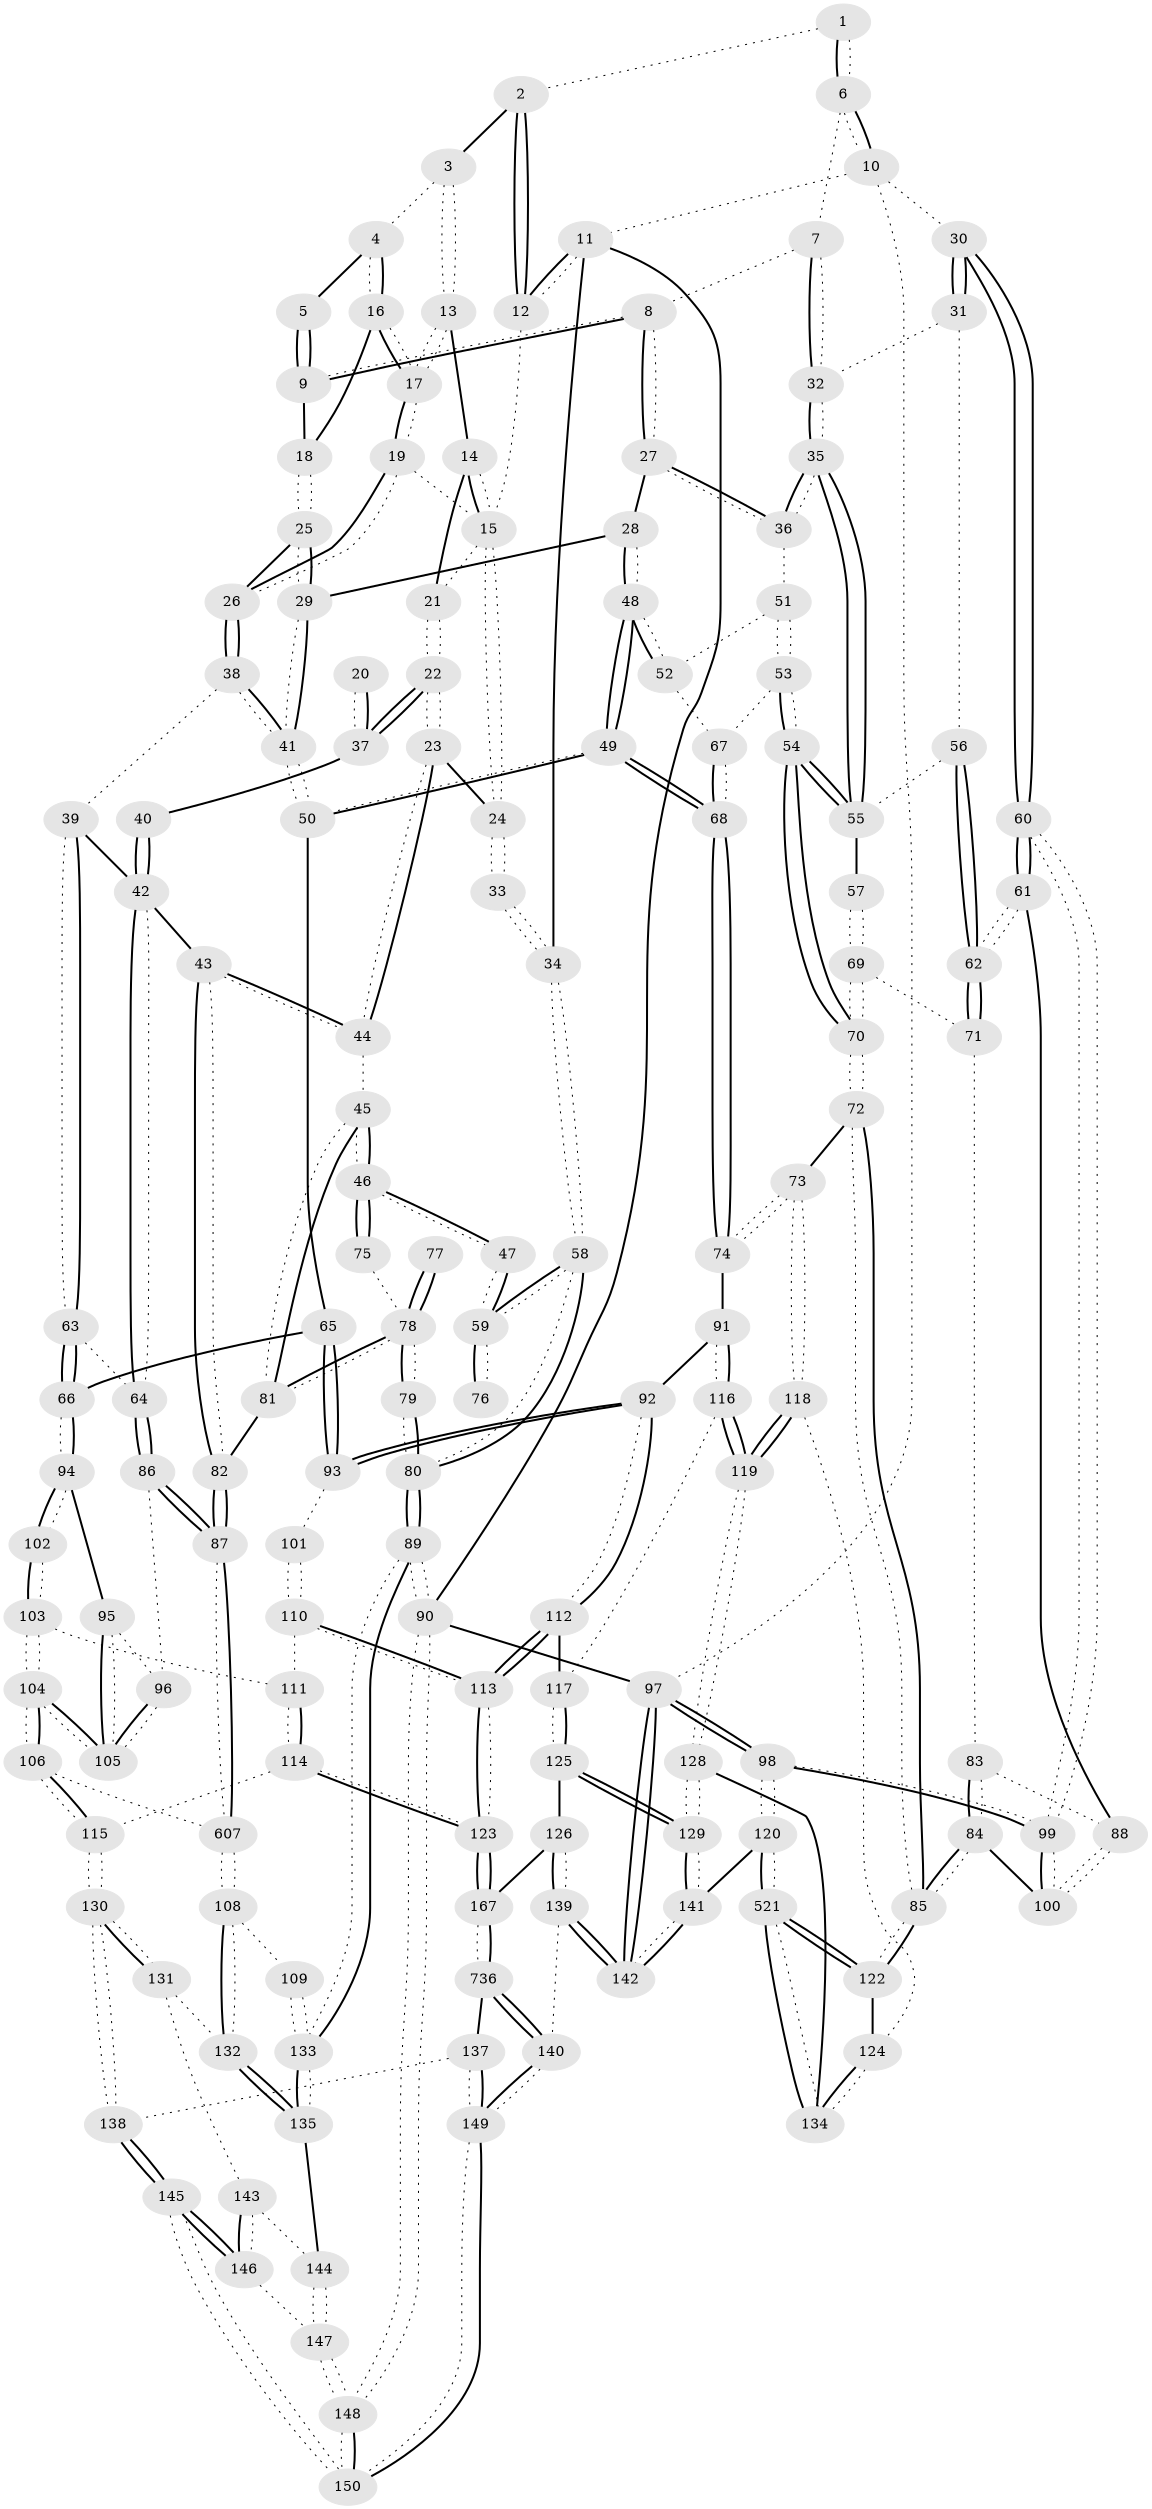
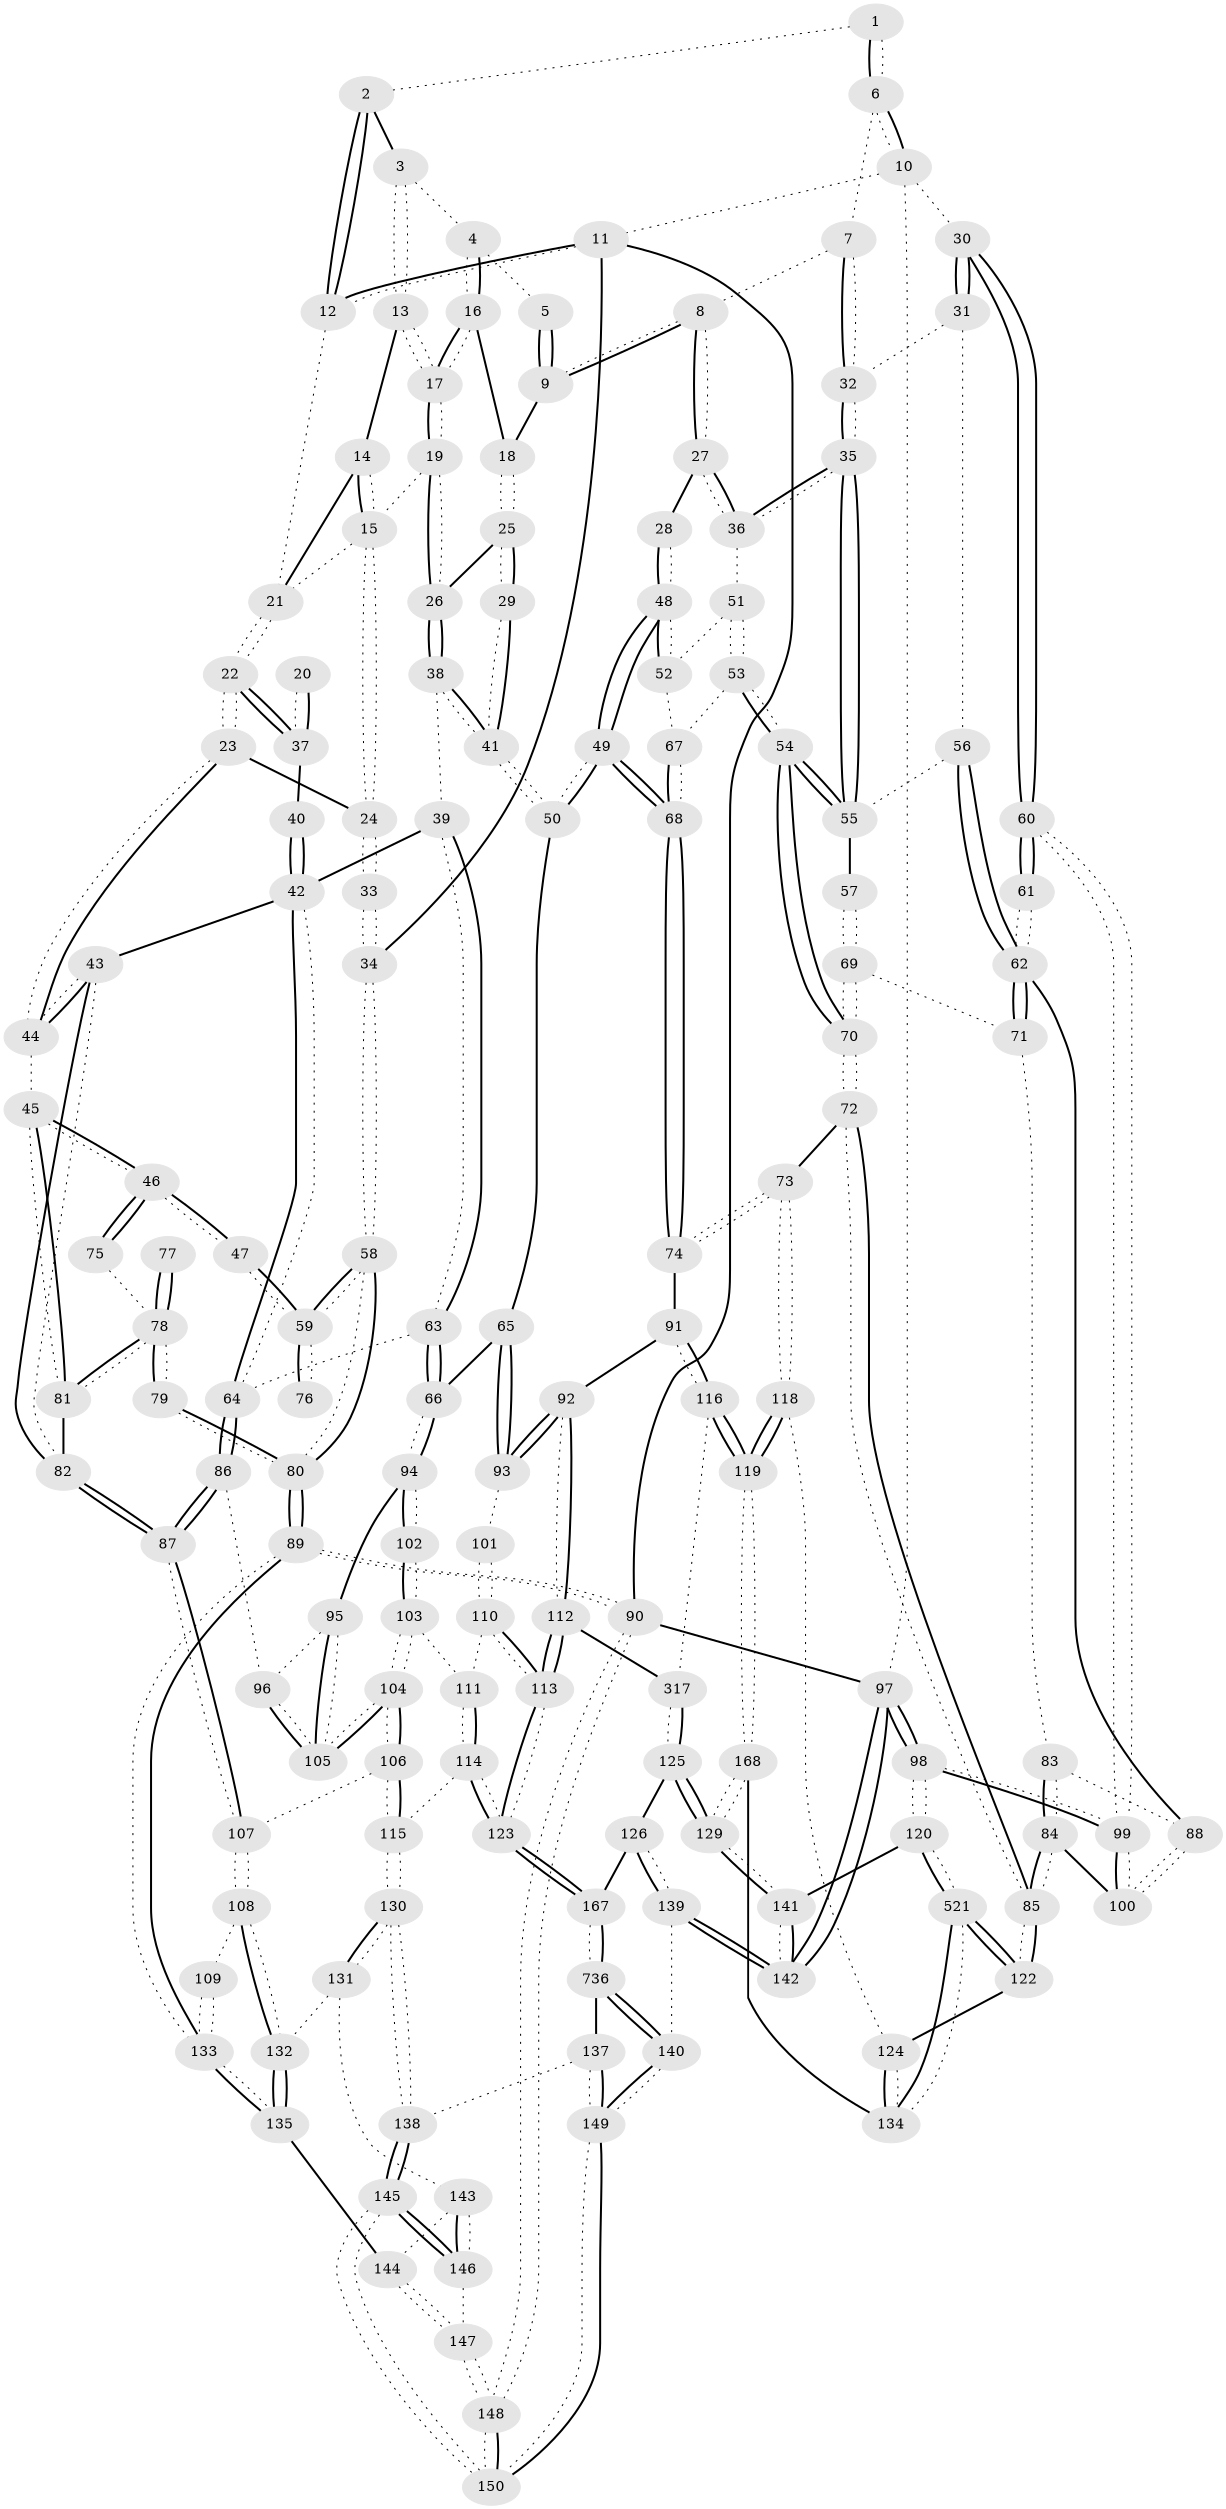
edge "4" -- "5": style bold -> dotted
edge "12" -- "15": now "12" -- "21"
edge "28" -- "29": removed
edge "61" -- "88": now "62" -- "88"
node "117": label "117" -> "317"
node "128": label "128" -> "168"
node "607": label "607" -> "107"
